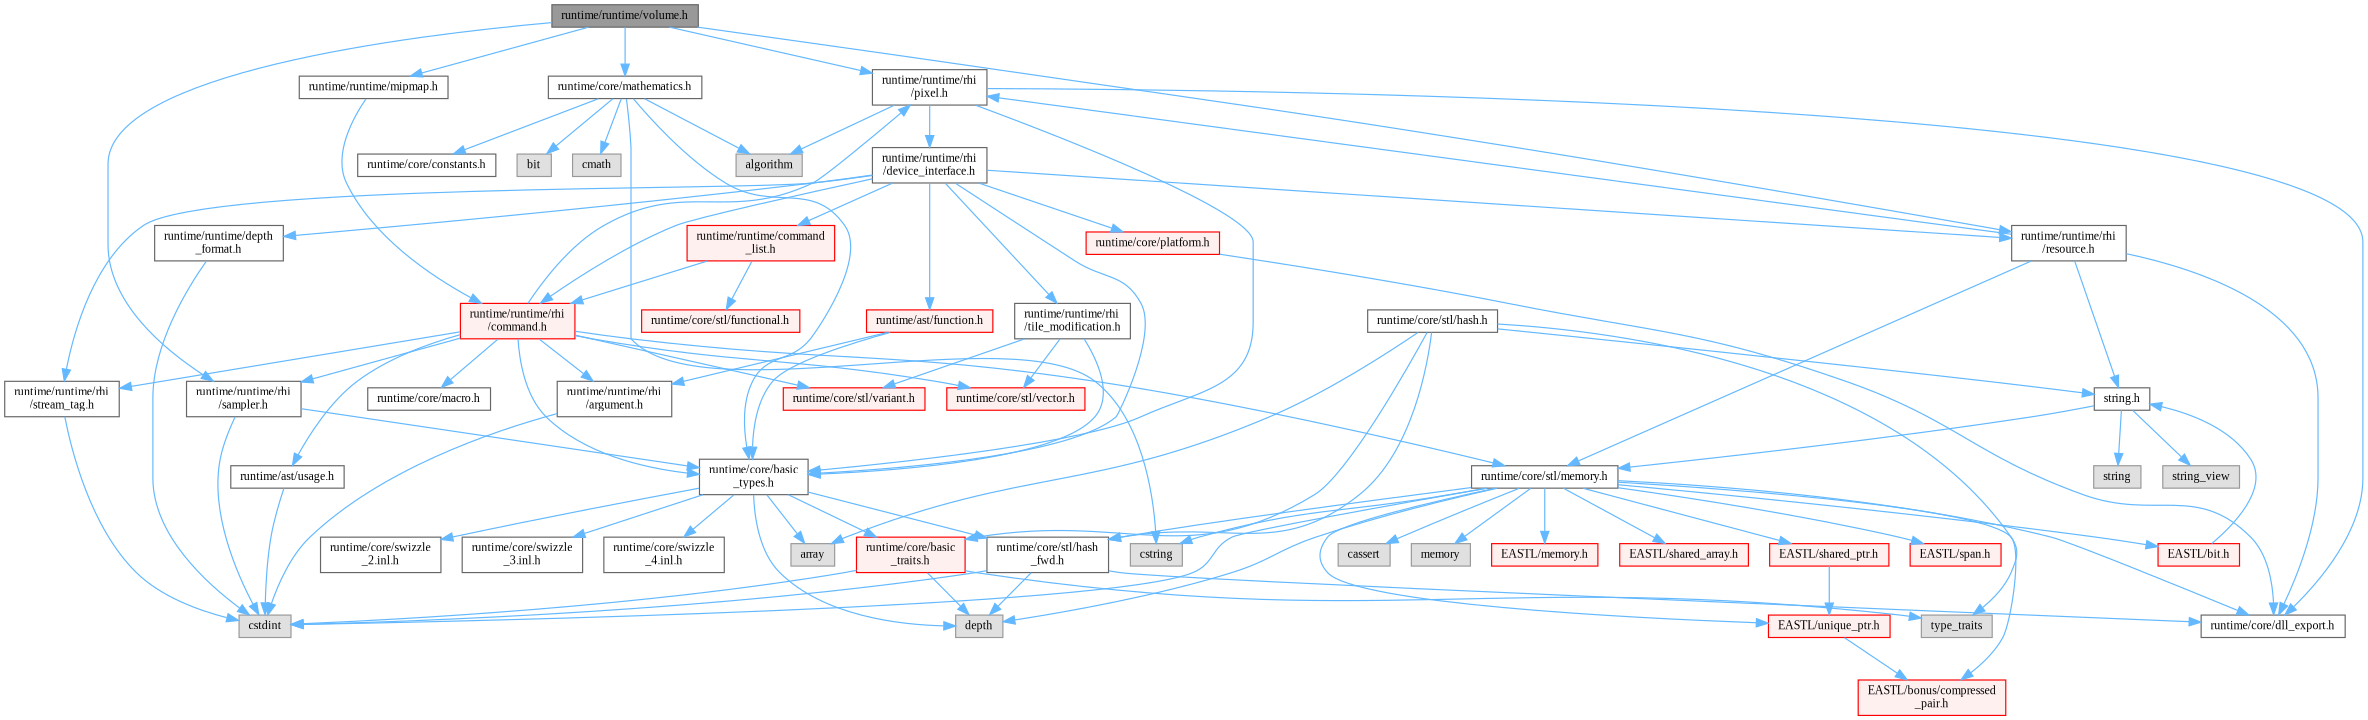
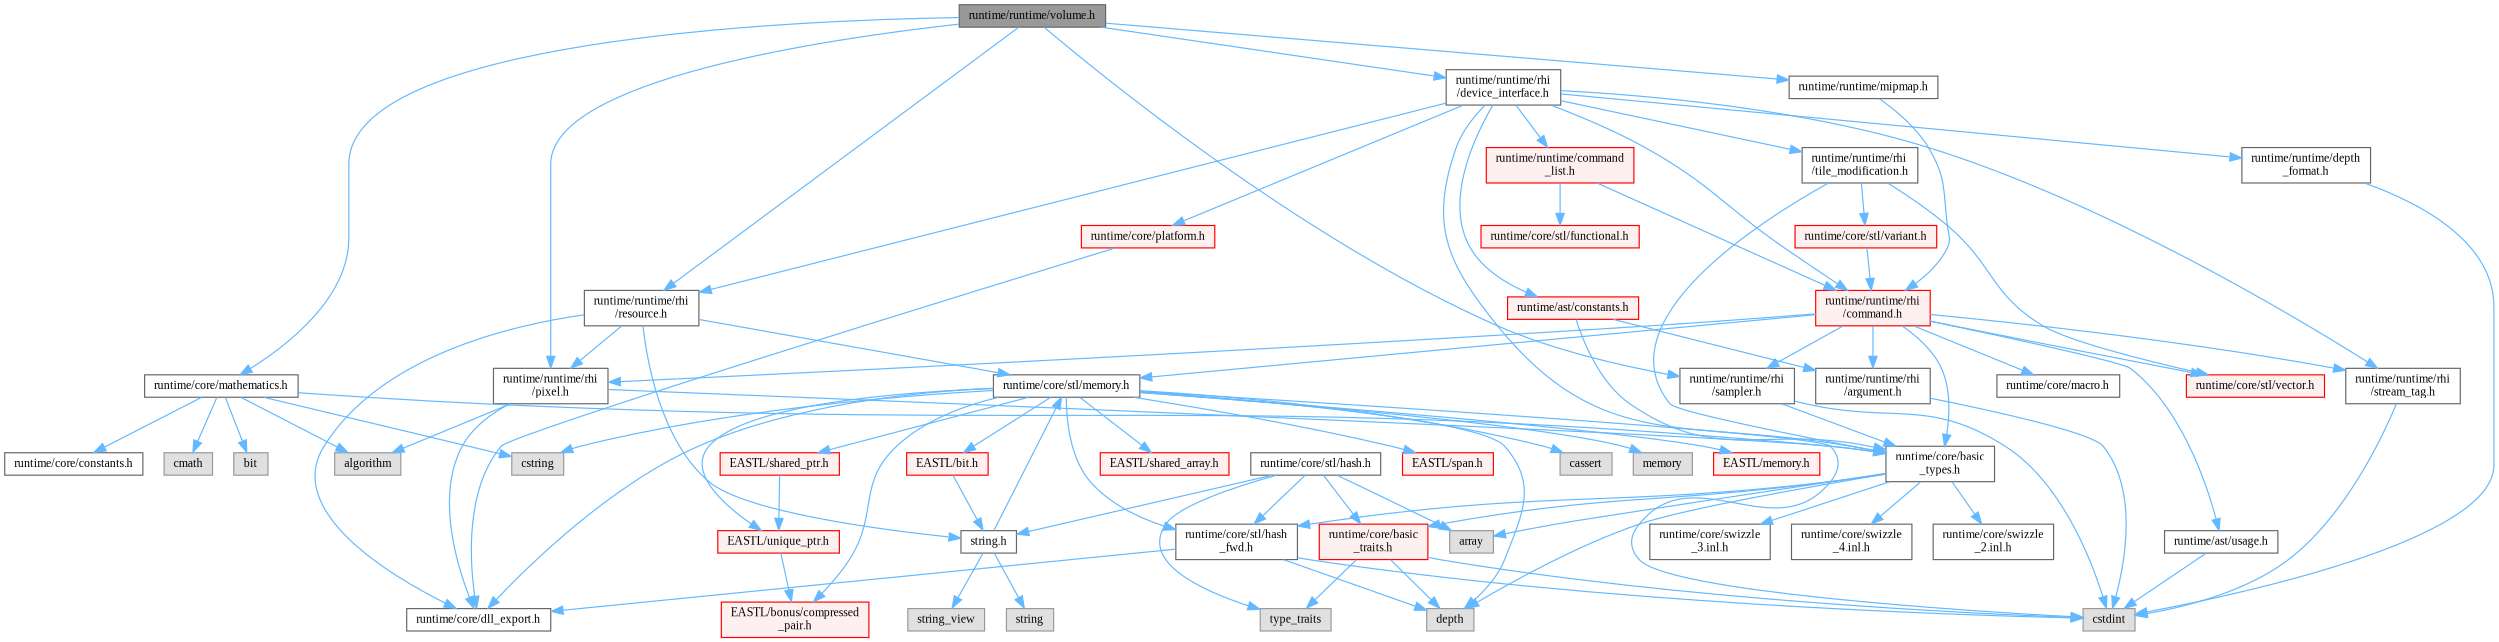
edge "runtime/runtime/rhi /pixel.h" -> "runtime/runtime/rhi /device_interface.h": now "runtime/runtime/volume.h" -> "runtime/runtime/rhi /device_interface.h"
node "runtime/ast/function.h": label "runtime/ast/function.h" -> "runtime/ast/constants.h"
edge "runtime/runtime/rhi /command.h" -> "runtime/core/stl/variant.h": reversed
